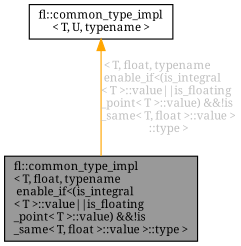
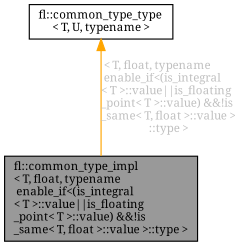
node "fl::common_type_impl < T, U, typename >": label "fl::common_type_impl < T, U, typename >" -> "fl::common_type_type < T, U, typename >"
